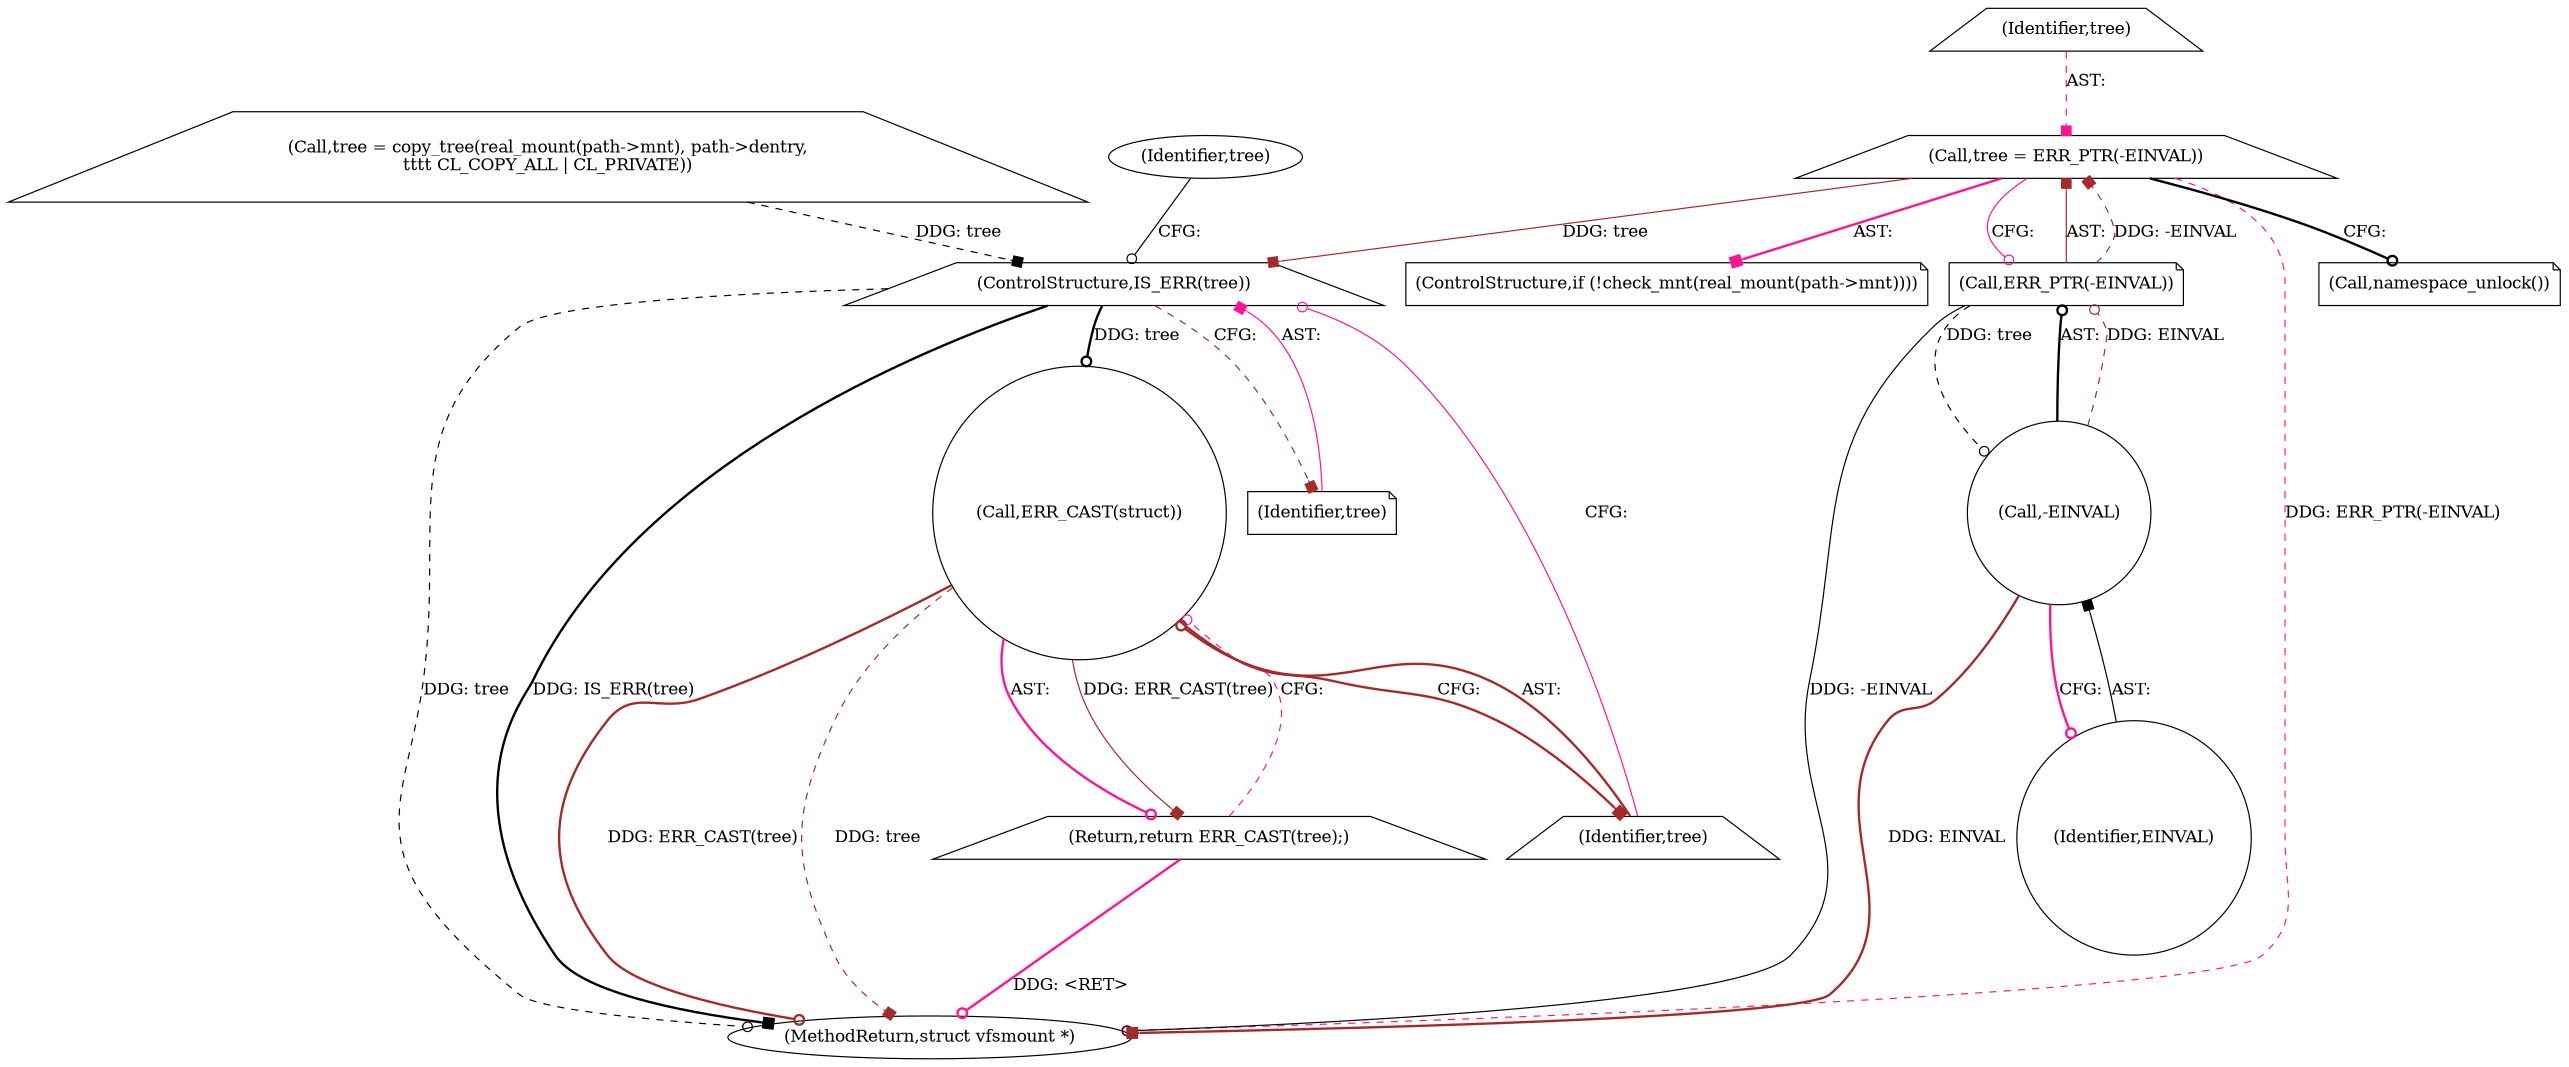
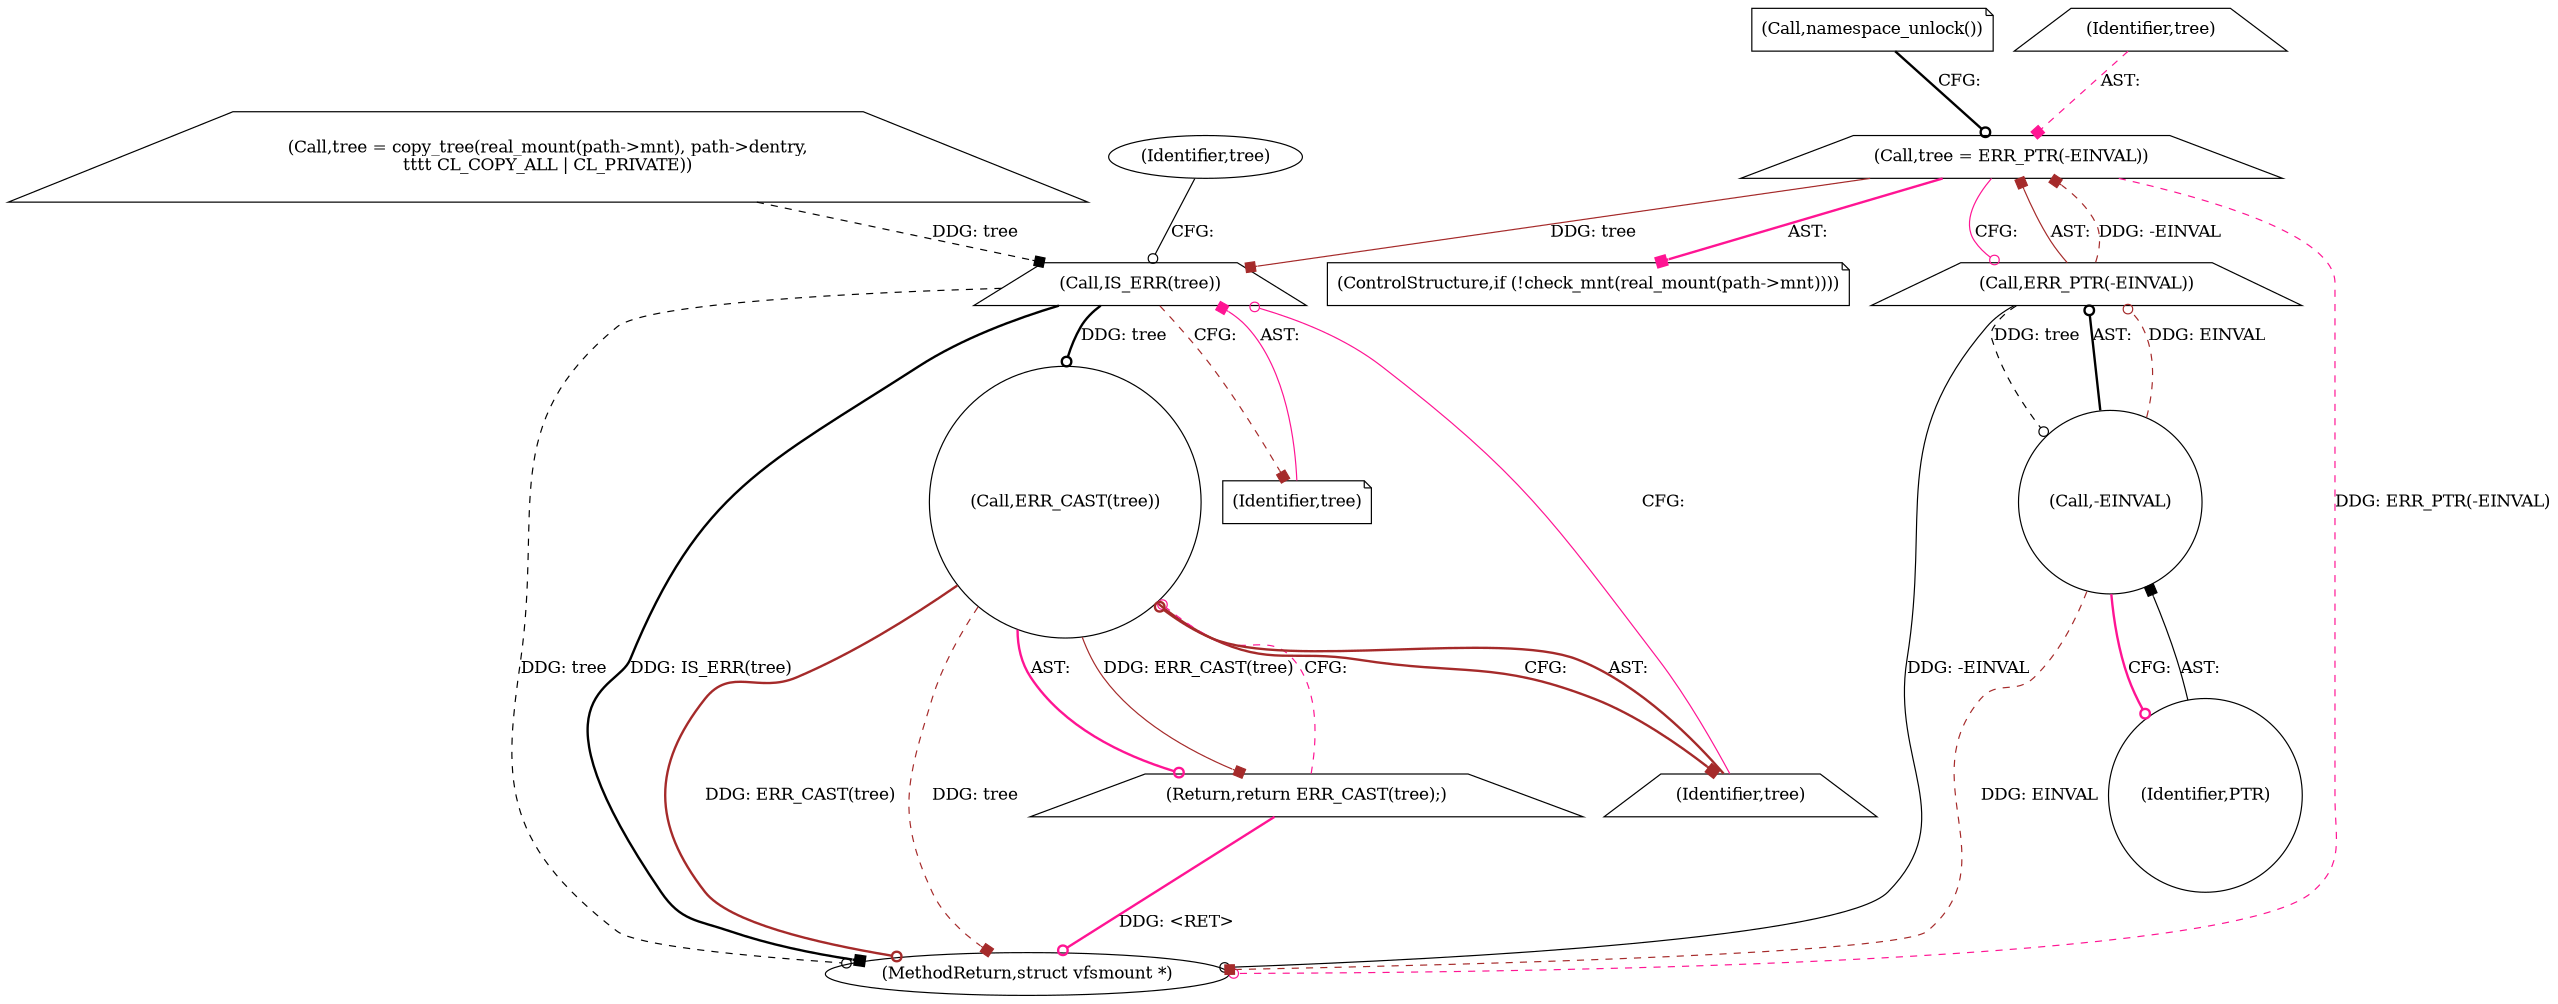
edge "(Call,tree = ERR_PTR(-EINVAL))" -> "(Call,namespace_unlock())": reversed
node "(ControlStructure,IS_ERR(tree))": label "(ControlStructure,IS_ERR(tree))" -> "(Call,IS_ERR(tree))"
node "(Call,ERR_PTR(-EINVAL))": shape note -> trapezium
node "(Call,ERR_CAST(struct))": label "(Call,ERR_CAST(struct))" -> "(Call,ERR_CAST(tree))"
node "(Identifier,EINVAL)": label "(Identifier,EINVAL)" -> "(Identifier,PTR)"
edge "(Call,-EINVAL)" -> "(MethodReturn,struct vfsmount *)": style bold -> dashed
